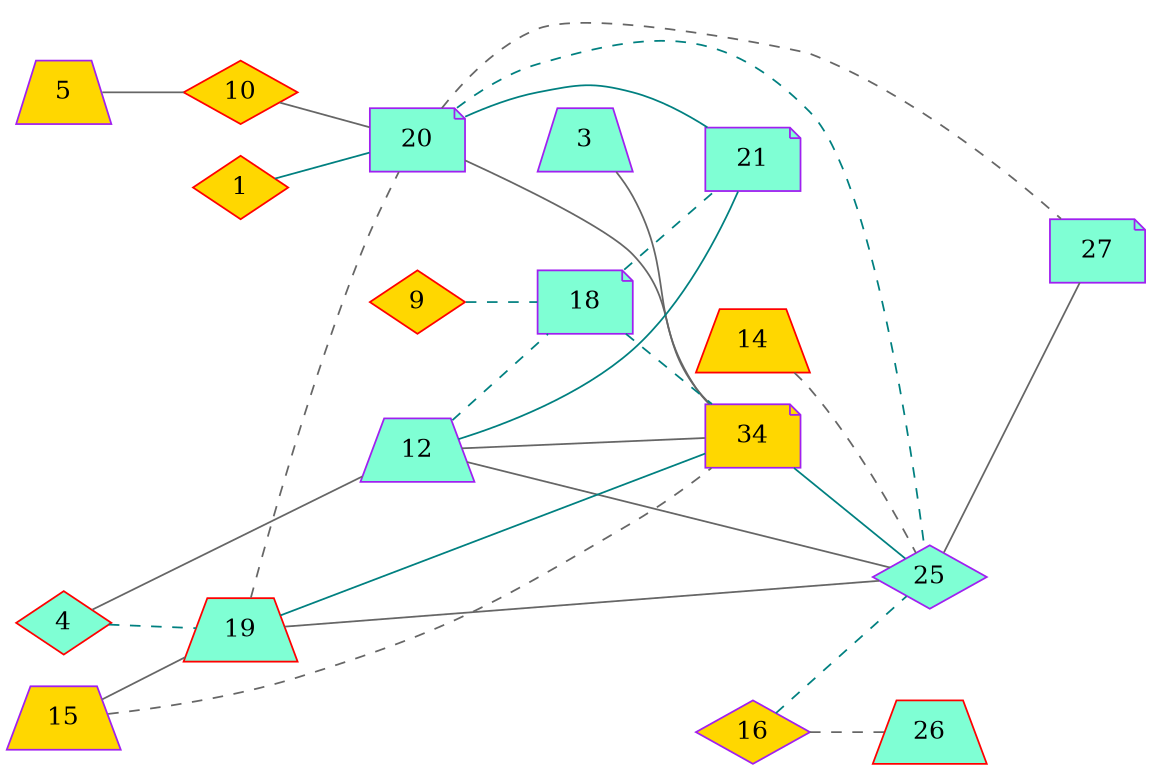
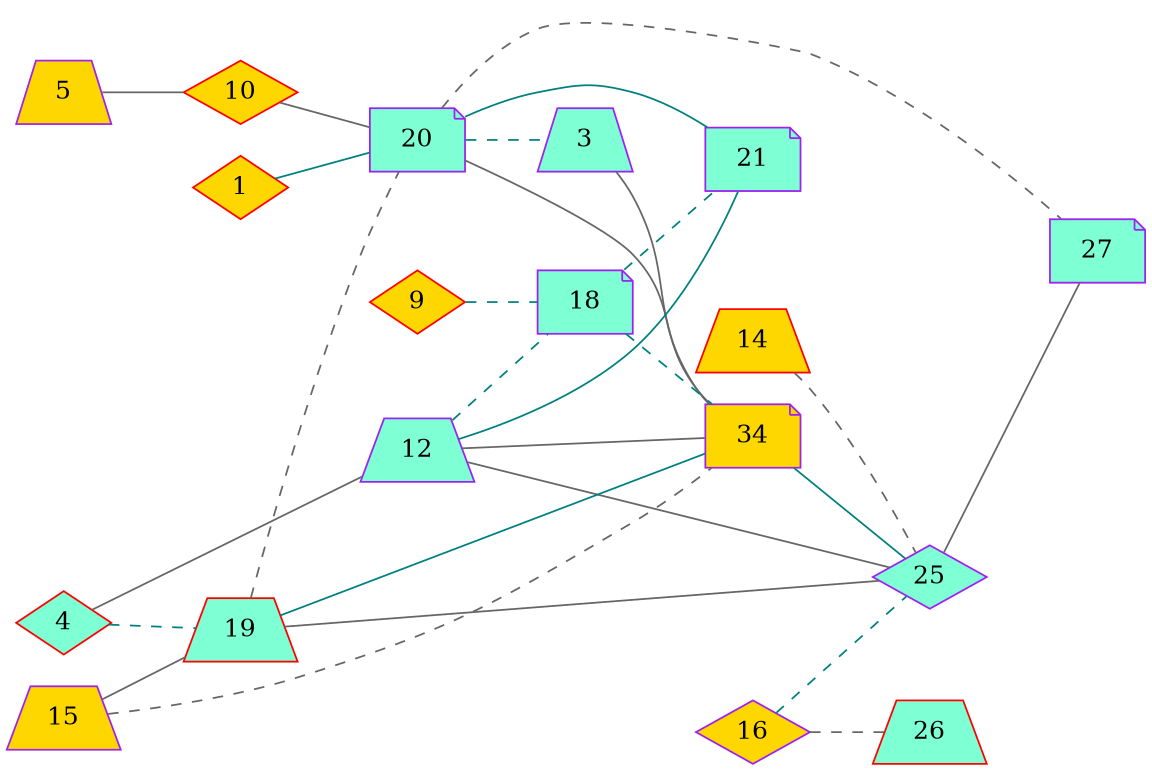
edge "20" -- "25": now "20" -- "3"
